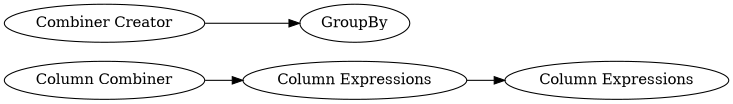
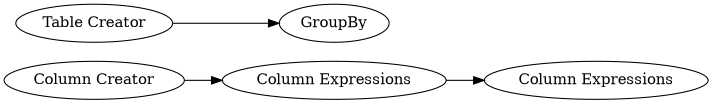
node "Combiner Creator": label "Combiner Creator" -> "Table Creator"
node "Column Combiner": label "Column Combiner" -> "Column Creator"
